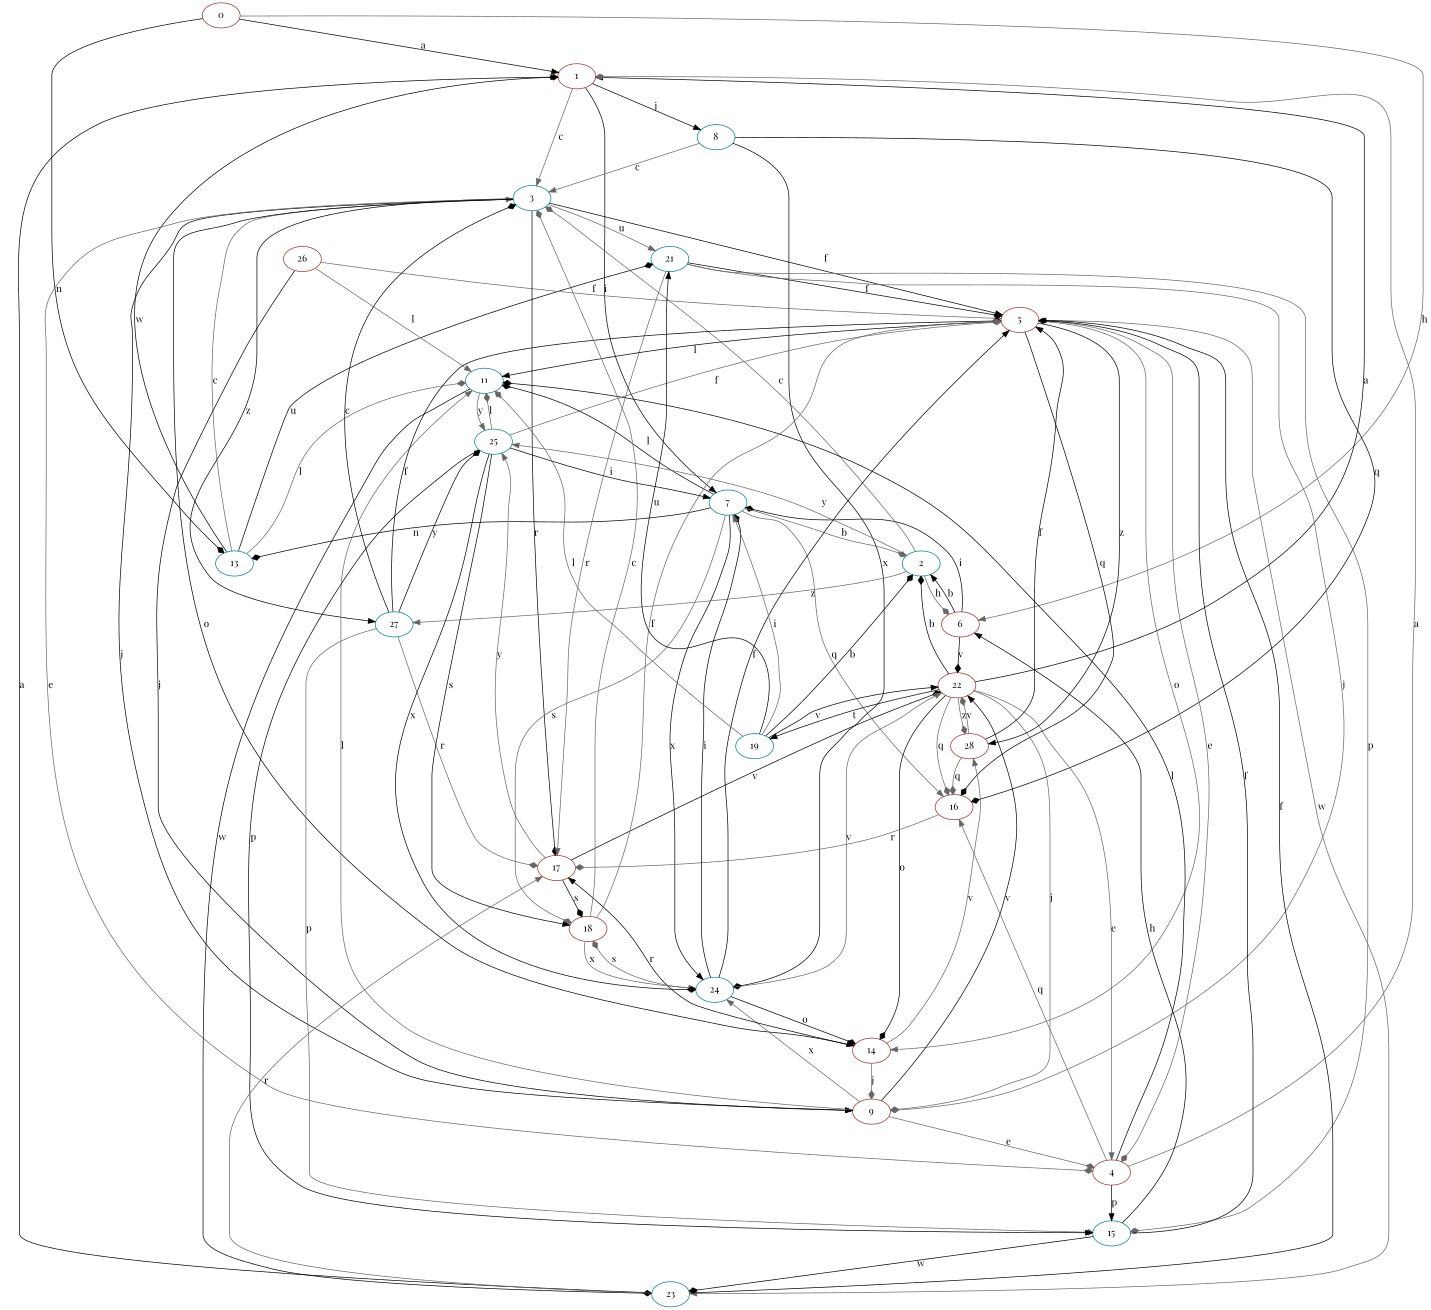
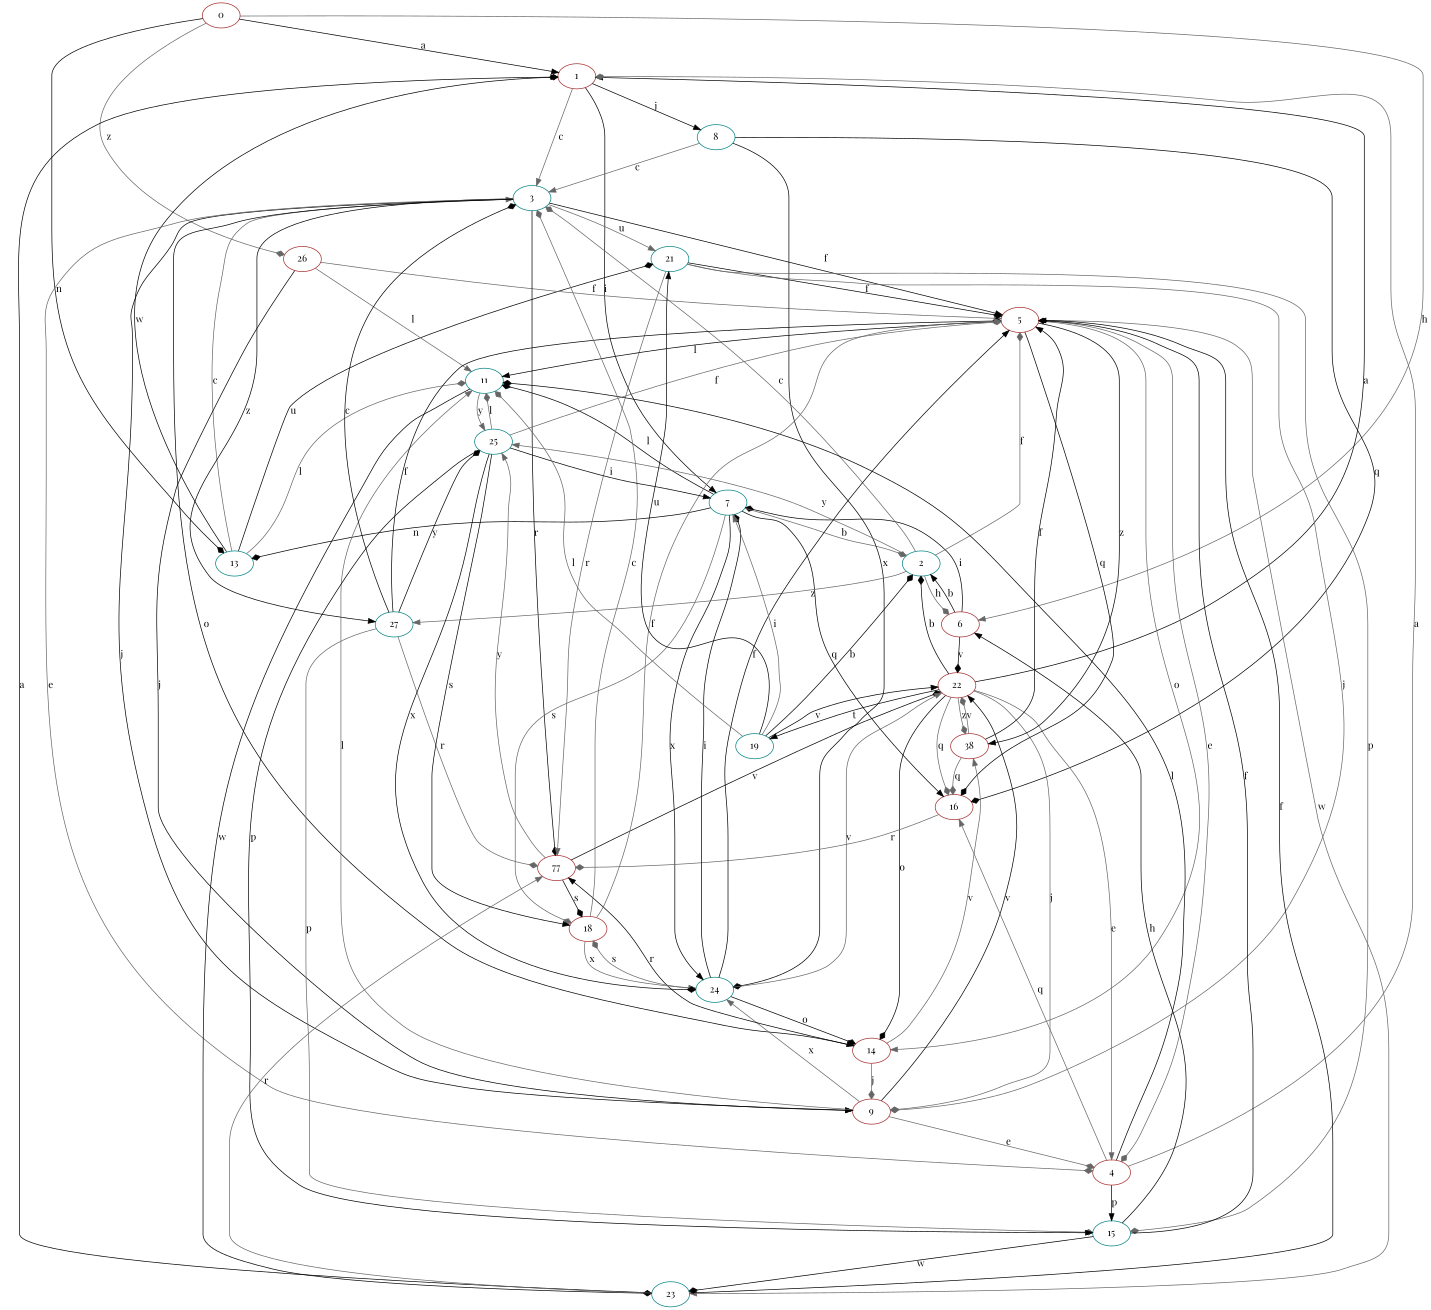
edge "0" -> "26": added, label "z"
edge "2" -> "5": added, label "f"
edge "7" -> "16": color gray40 -> black
node "28": label "28" -> "38"
node "17": label "17" -> "77"
